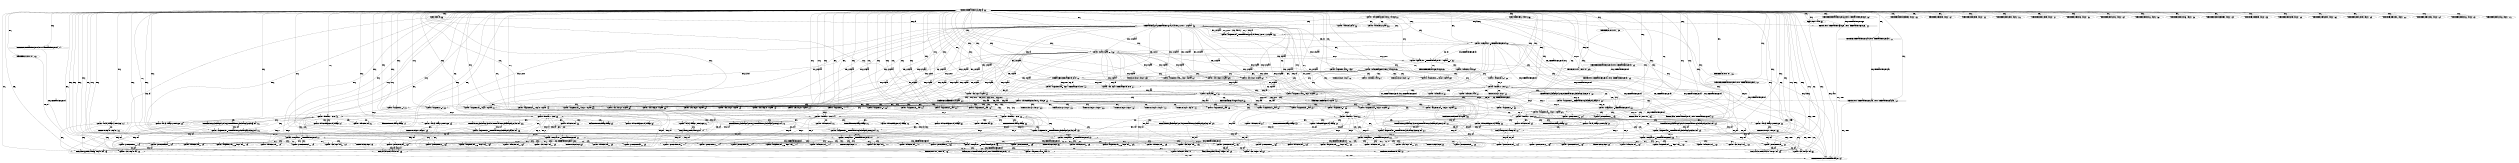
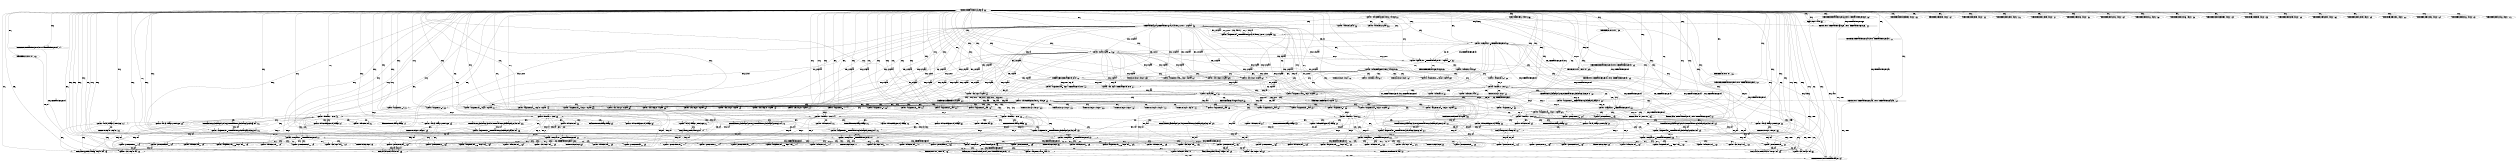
node "(PARAM,TIFF *tif)": removed
node "(<operator>.assignment,*value = 0)": removed
